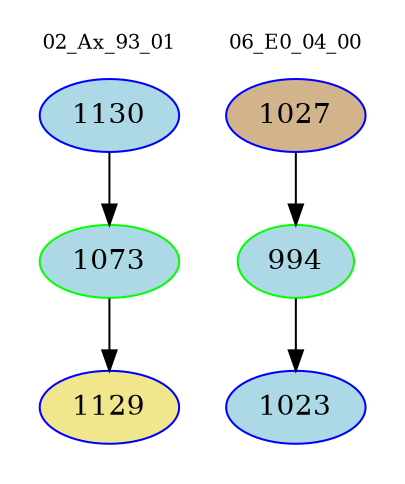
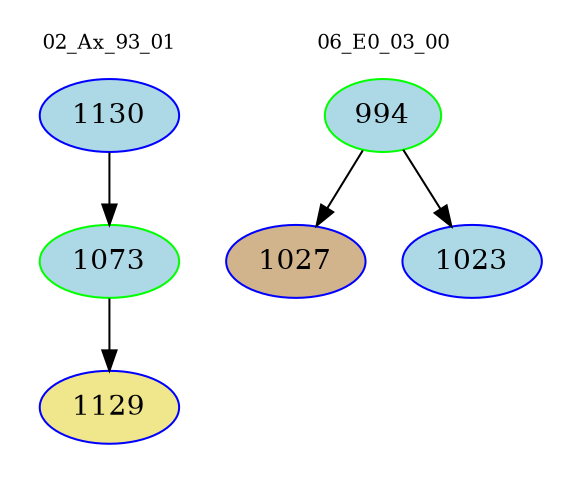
cluster "06_E0_04_00": label "06_E0_04_00" -> "06_E0_03_00"
edge "1027" -> "994": reversed
